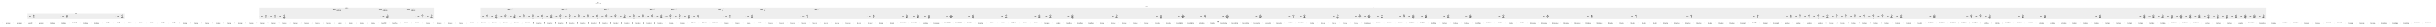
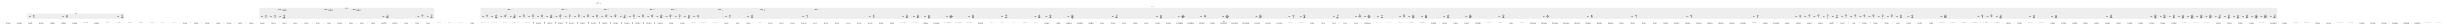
node "sys-apps/iproute2-9999": added
